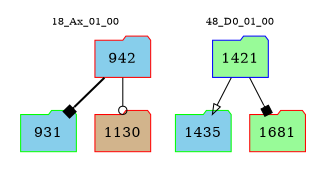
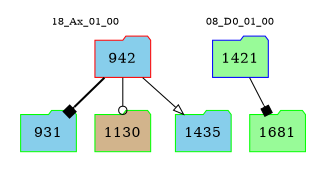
cluster "48_D0_01_00": label "48_D0_01_00" -> "08_D0_01_00"
edge "1421" -> "1435": now "942" -> "1435"
node "1130": color red -> green
node "1681": color red -> green
